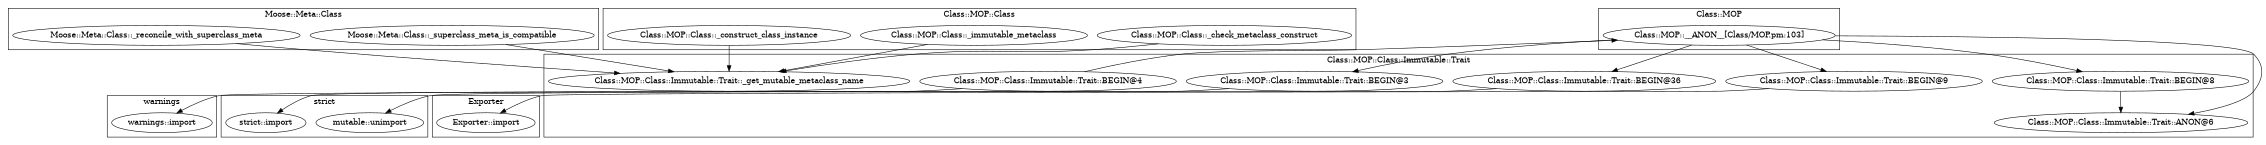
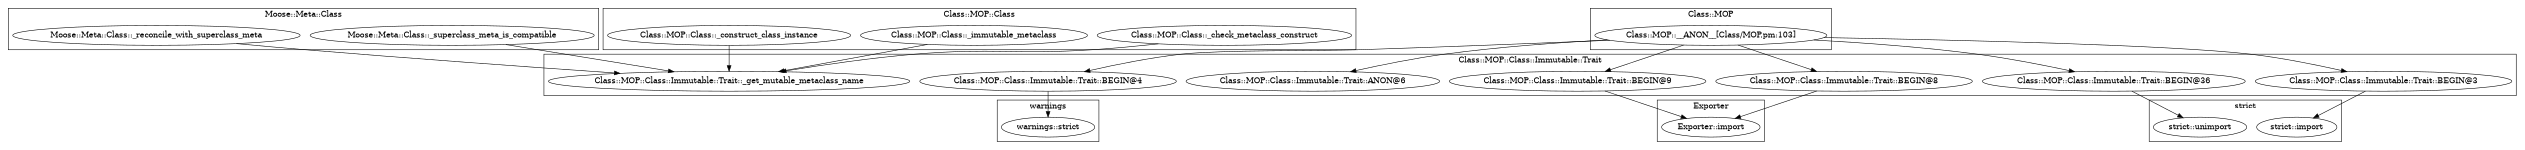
edge "Class::MOP::Class::Immutable::Trait::BEGIN@4" -> "Class::MOP::__ANON__[Class/MOP.pm:103]": reversed
edge "Class::MOP::Class::Immutable::Trait::BEGIN@8" -> "Class::MOP::Class::Immutable::Trait::ANON@6": now "Class::MOP::Class::Immutable::Trait::BEGIN@8" -> "Exporter::import"
node "warnings::import": label "warnings::import" -> "warnings::strict"
node "mutable::unimport": label "mutable::unimport" -> "strict::unimport"
